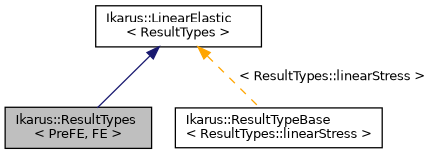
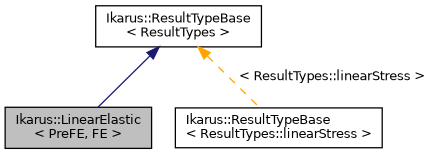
node "Ikarus::LinearElastic < ResultTypes >": label "Ikarus::LinearElastic < ResultTypes >" -> "Ikarus::ResultTypeBase < ResultTypes >"
node "Ikarus::ResultTypes < PreFE, FE >": label "Ikarus::ResultTypes < PreFE, FE >" -> "Ikarus::LinearElastic < PreFE, FE >"
